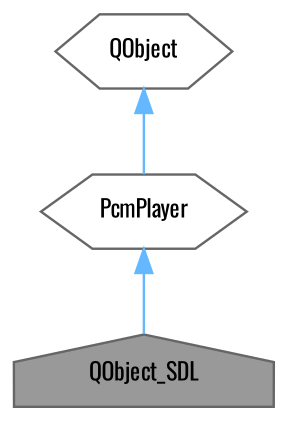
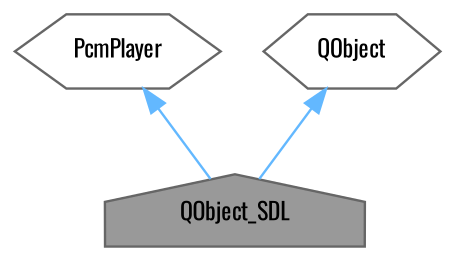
edge "PcmPlayer" -> "QObject": now "QObject_SDL" -> "QObject"
